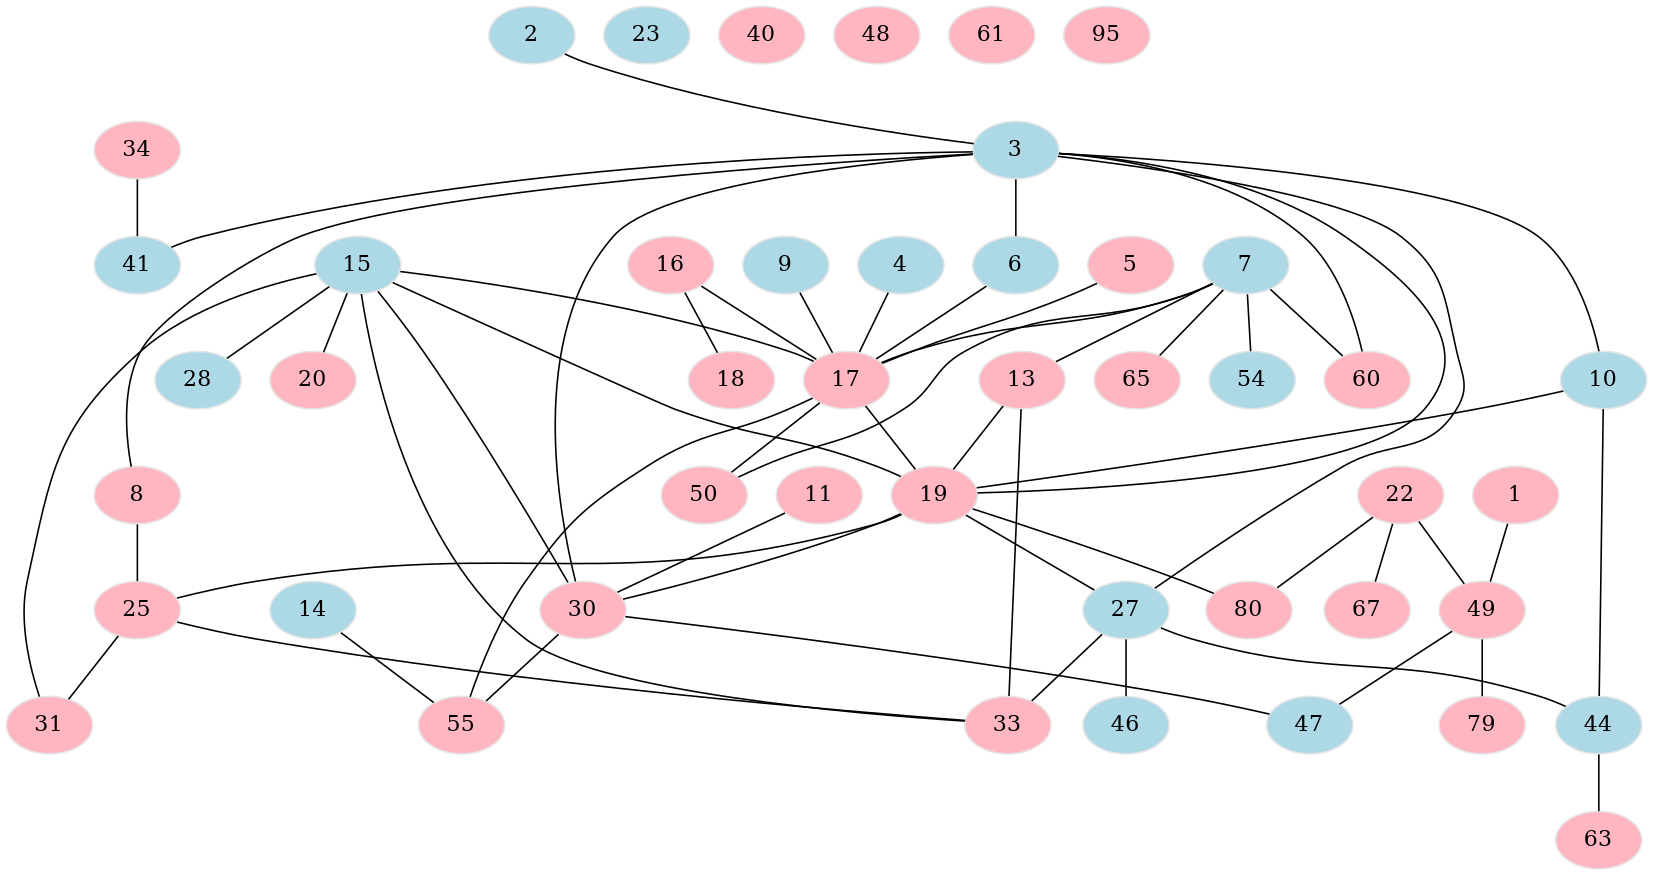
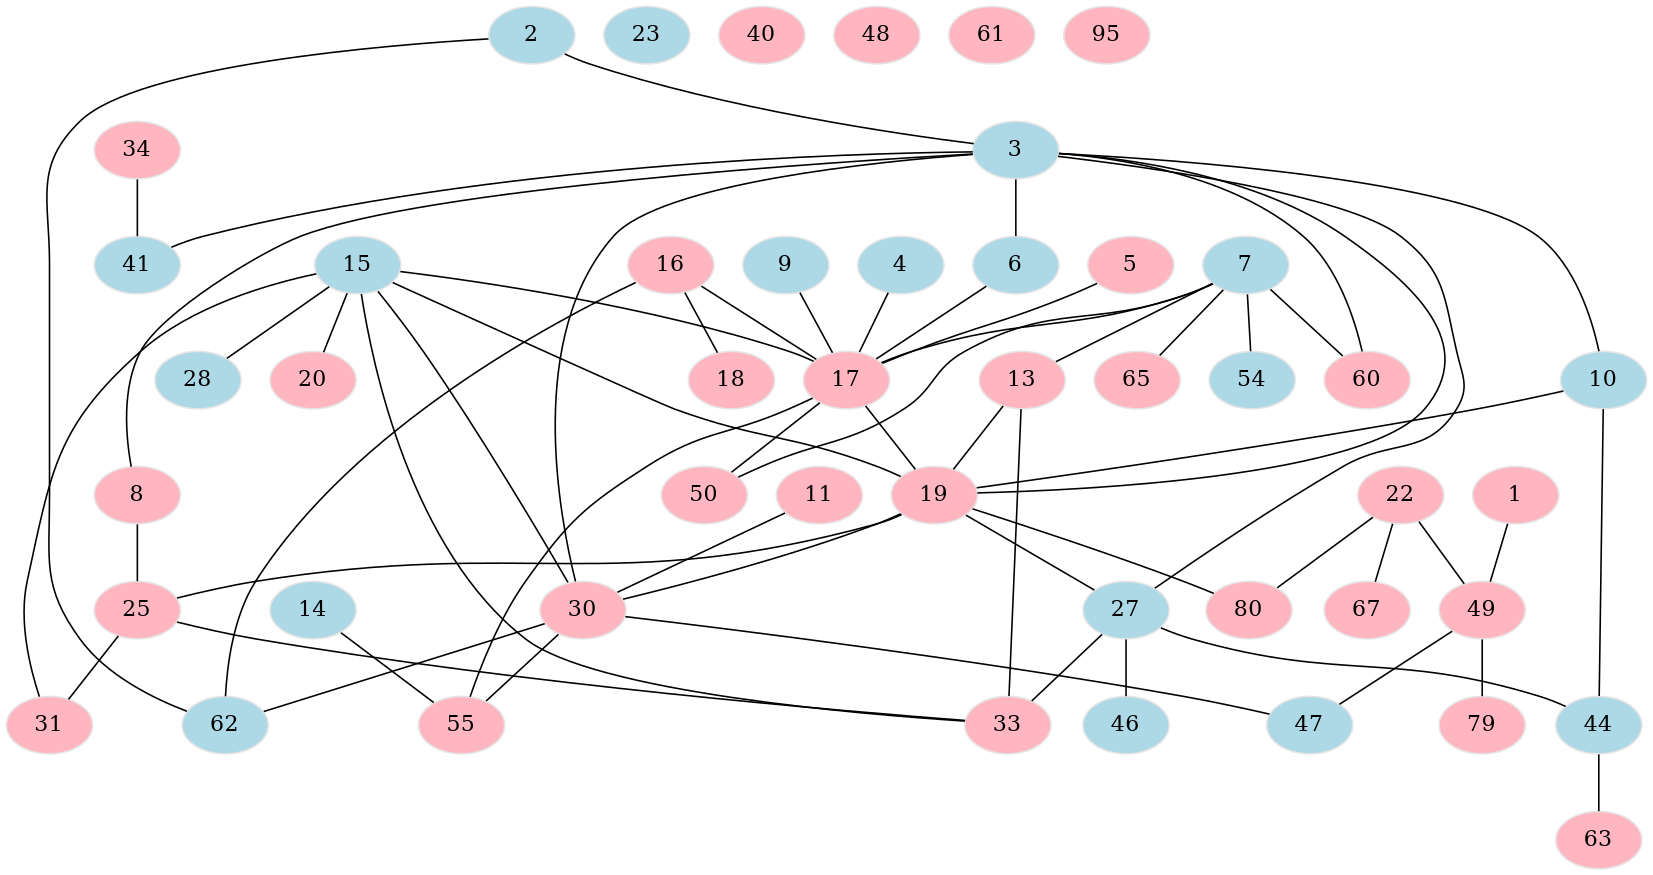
node "62": added
